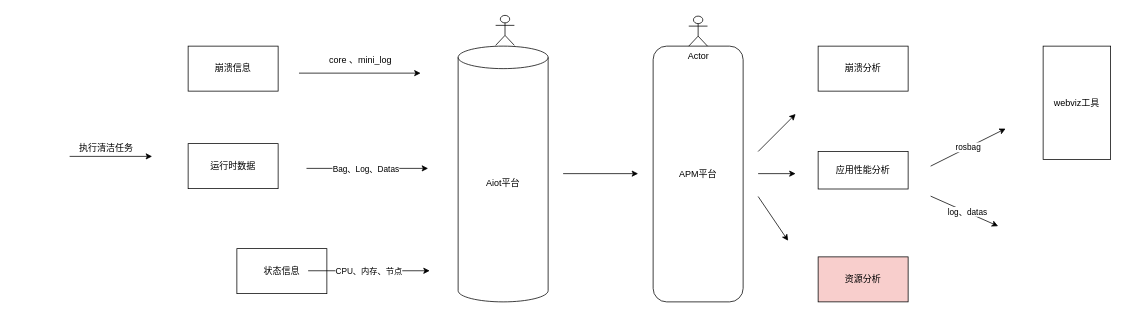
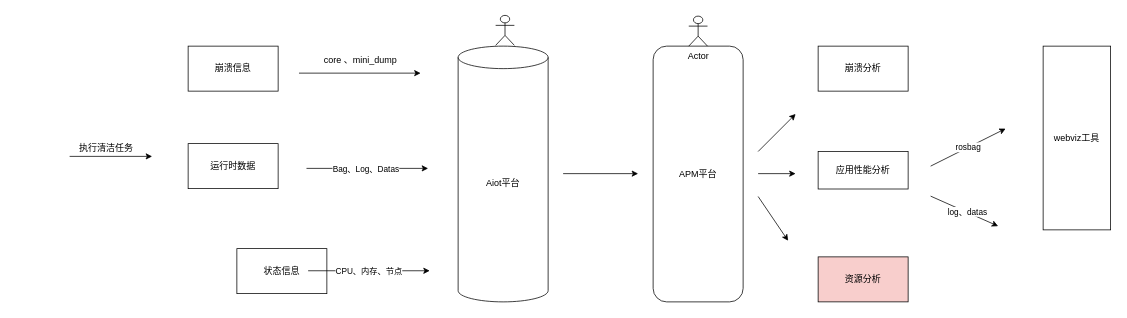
node "core 、mini_log": label "core 、mini_log" -> "core 、mini_dump"
node "webviz工具": size 68x113 -> 68x184
